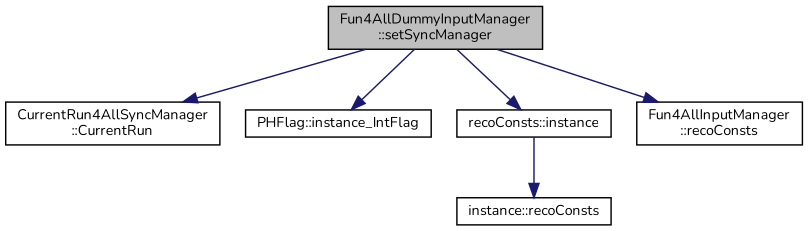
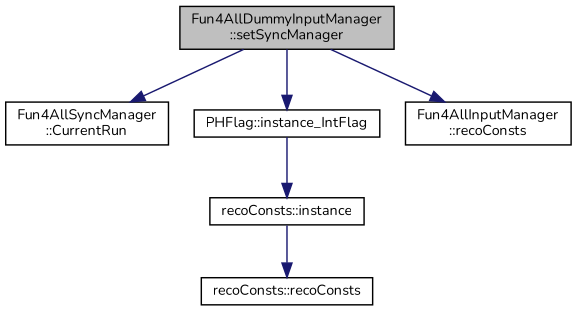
edge "Fun4AllDummyInputManager ::setSyncManager" -> "recoConsts::instance": now "PHFlag::instance_IntFlag" -> "recoConsts::instance"
node "CurrentRun4AllSyncManager ::CurrentRun": label "CurrentRun4AllSyncManager ::CurrentRun" -> "Fun4AllSyncManager ::CurrentRun"
node "instance::recoConsts": label "instance::recoConsts" -> "recoConsts::recoConsts"
